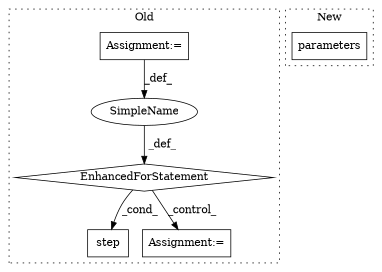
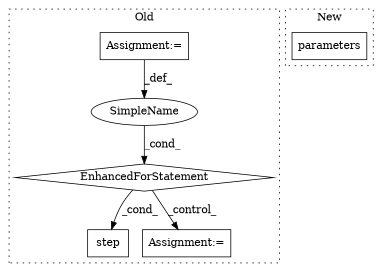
edge "SimpleName" -> "EnhancedForStatement": label "_def_" -> "_cond_"
